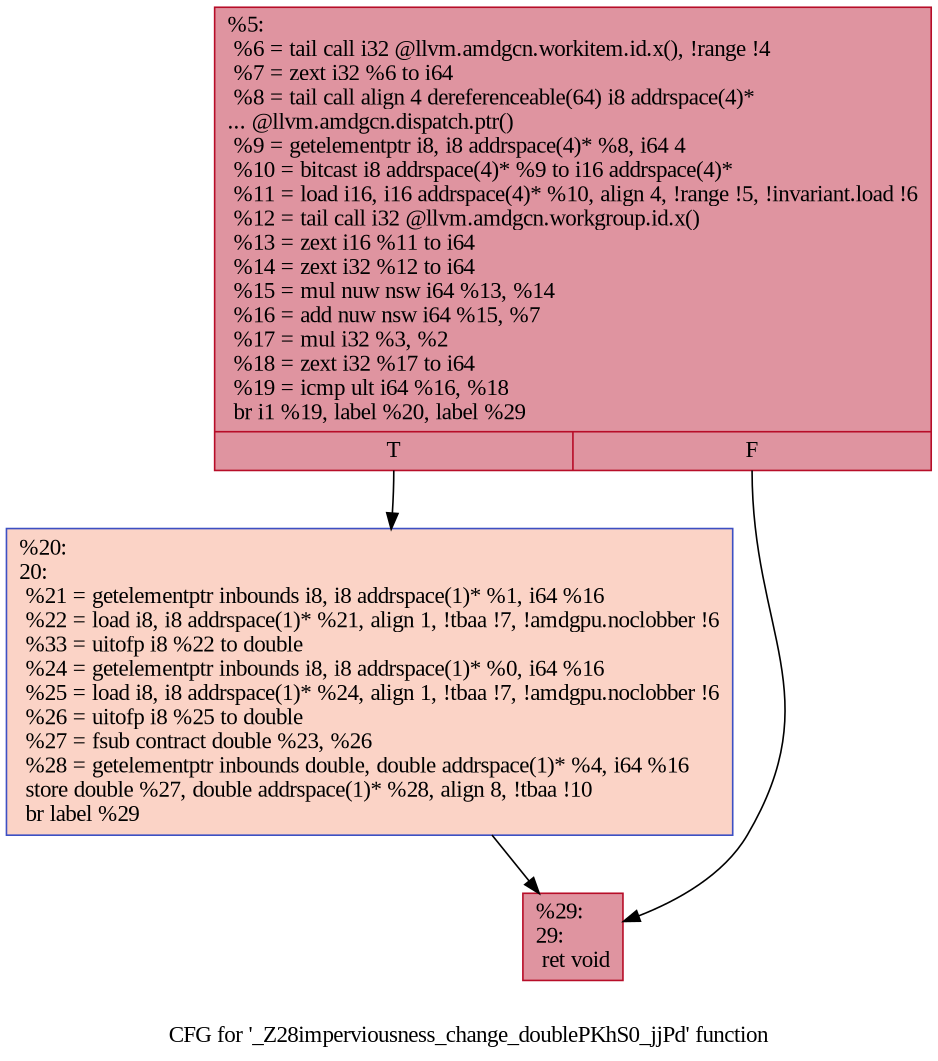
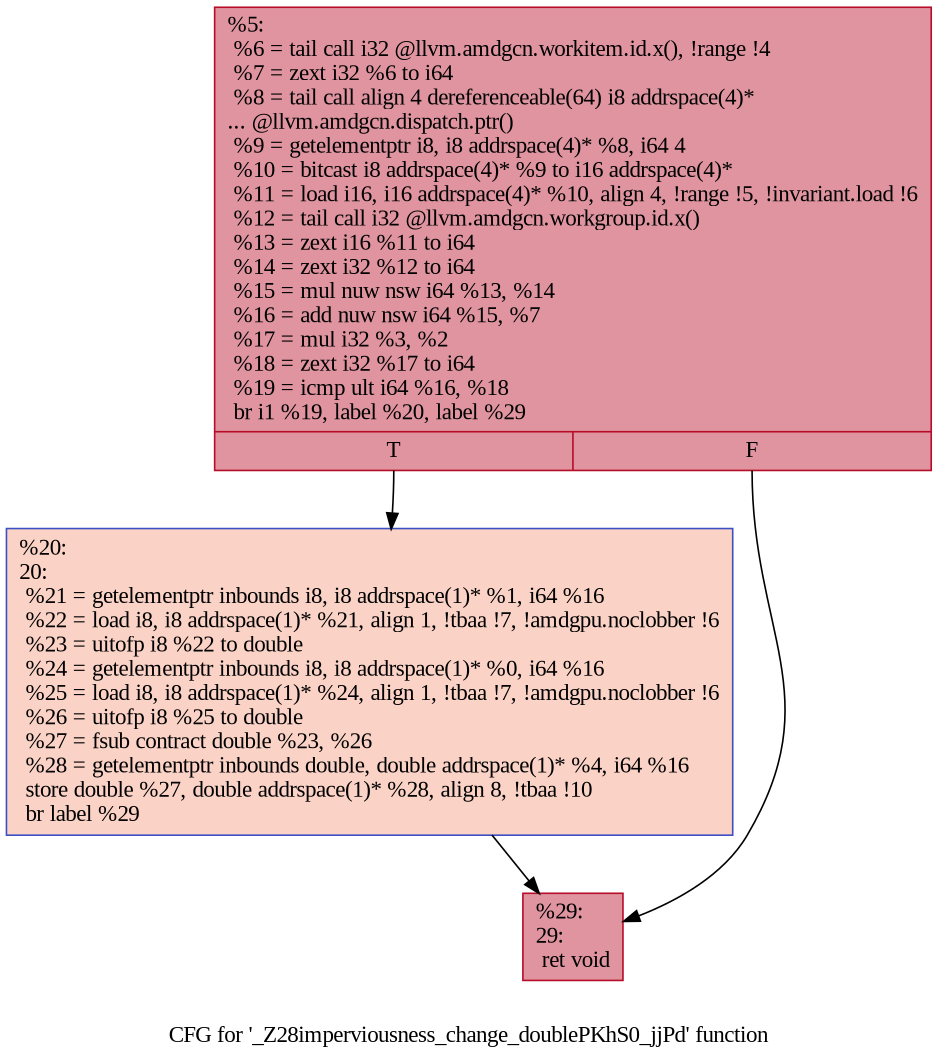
node "%20:": text "%33 = uitofp i8 %22 to double" -> "%23 = uitofp i8 %22 to double"
